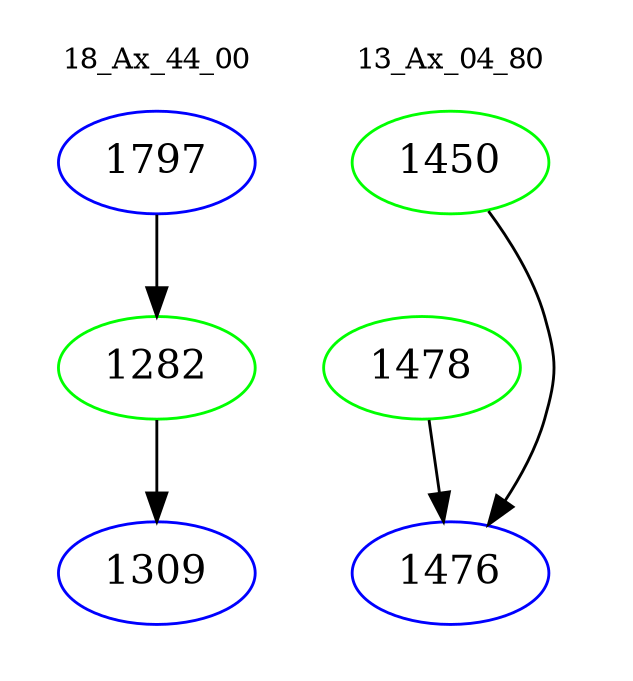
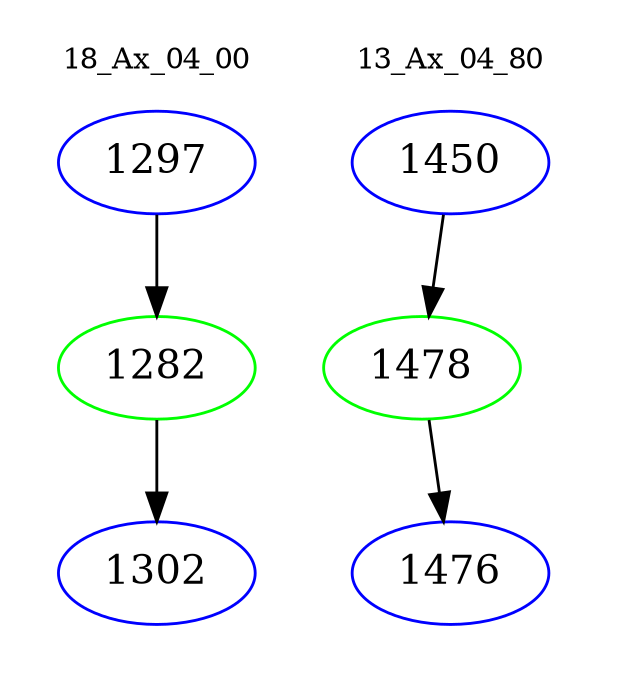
cluster "18_Ax_44_00": label "18_Ax_44_00" -> "18_Ax_04_00"
node "1797": label "1797" -> "1297"
node "1450": color green -> blue
edge "1450" -> "1476": now "1450" -> "1478"
node "1309": label "1309" -> "1302"
